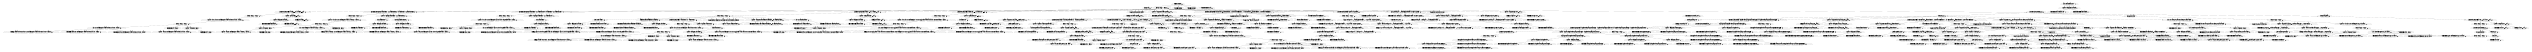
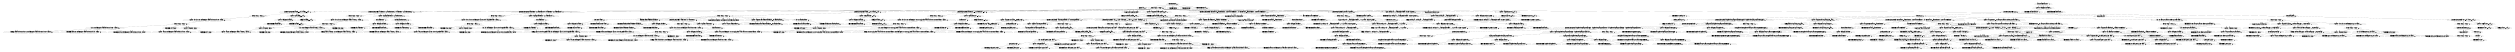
node "(LOCAL,File f: java.io.File)": removed
